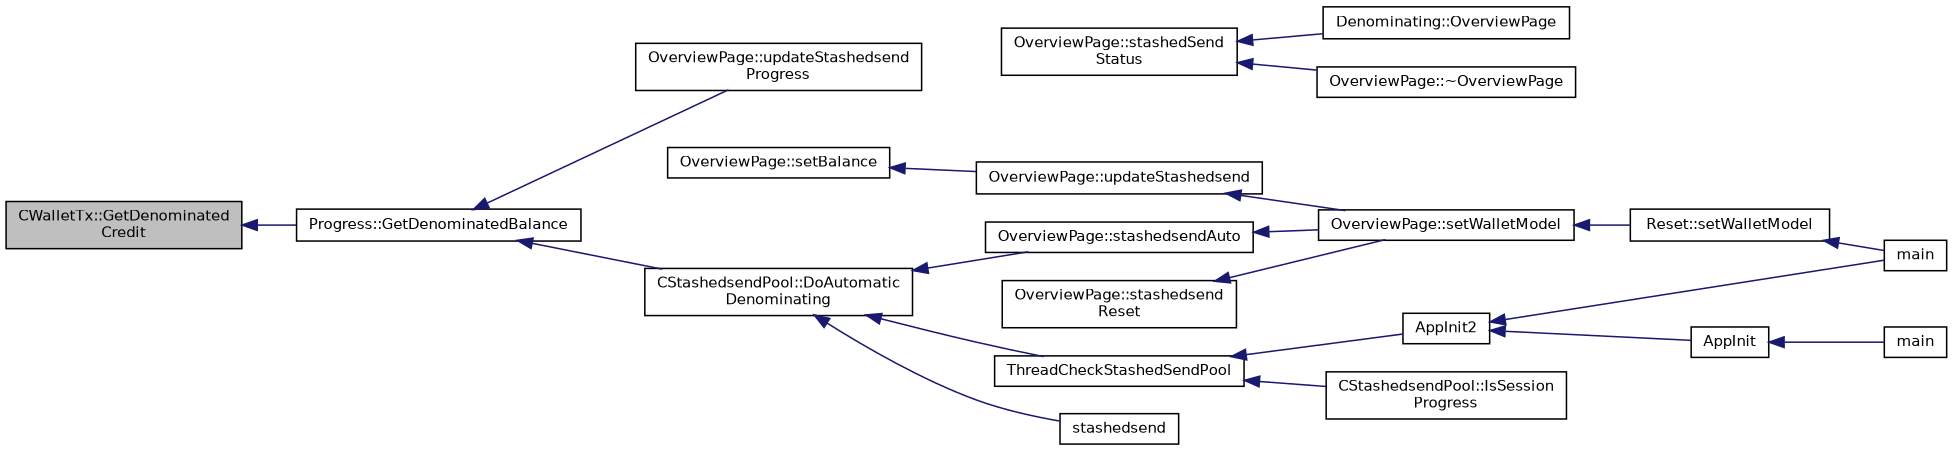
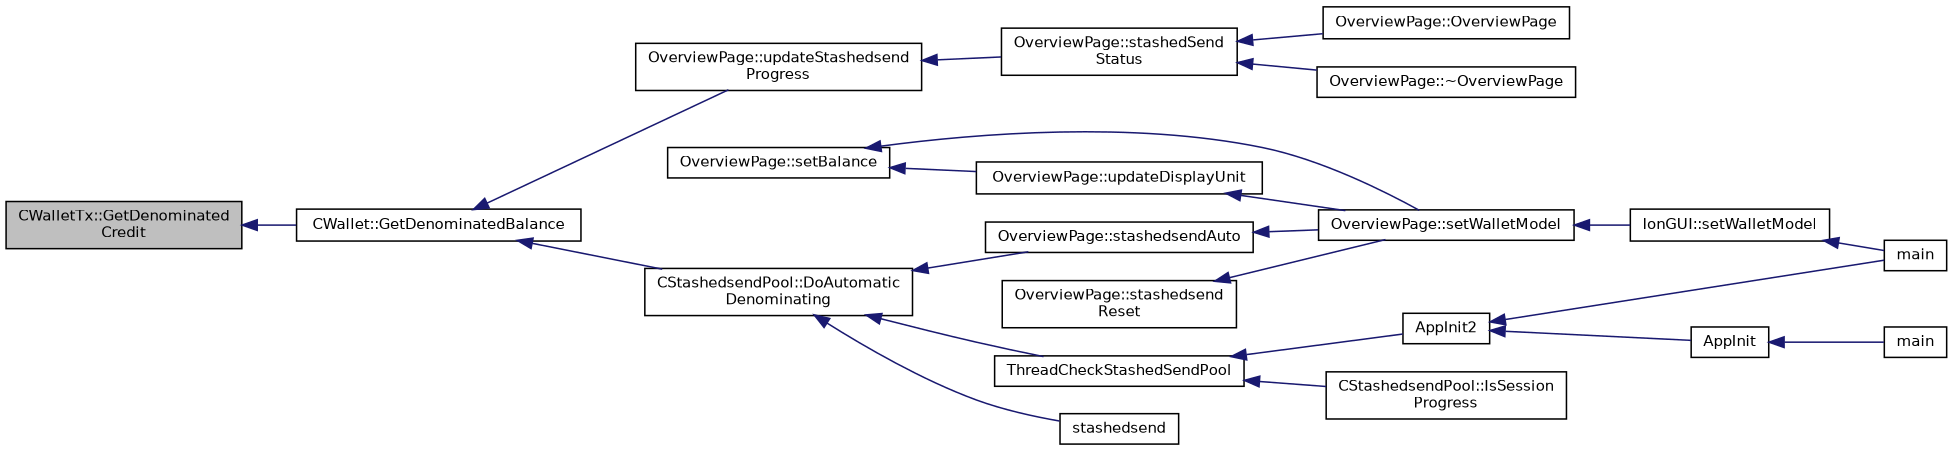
node "Denominating::OverviewPage": label "Denominating::OverviewPage" -> "OverviewPage::OverviewPage"
edge "OverviewPage::stashedSend Status" -> "OverviewPage::updateStashedsend Progress": added
edge "OverviewPage::setWalletModel" -> "OverviewPage::setBalance": added
node "OverviewPage::updateStashedsend": label "OverviewPage::updateStashedsend" -> "OverviewPage::updateDisplayUnit"
node "Progress::GetDenominatedBalance": label "Progress::GetDenominatedBalance" -> "CWallet::GetDenominatedBalance"
node "Reset::setWalletModel": label "Reset::setWalletModel" -> "IonGUI::setWalletModel"
